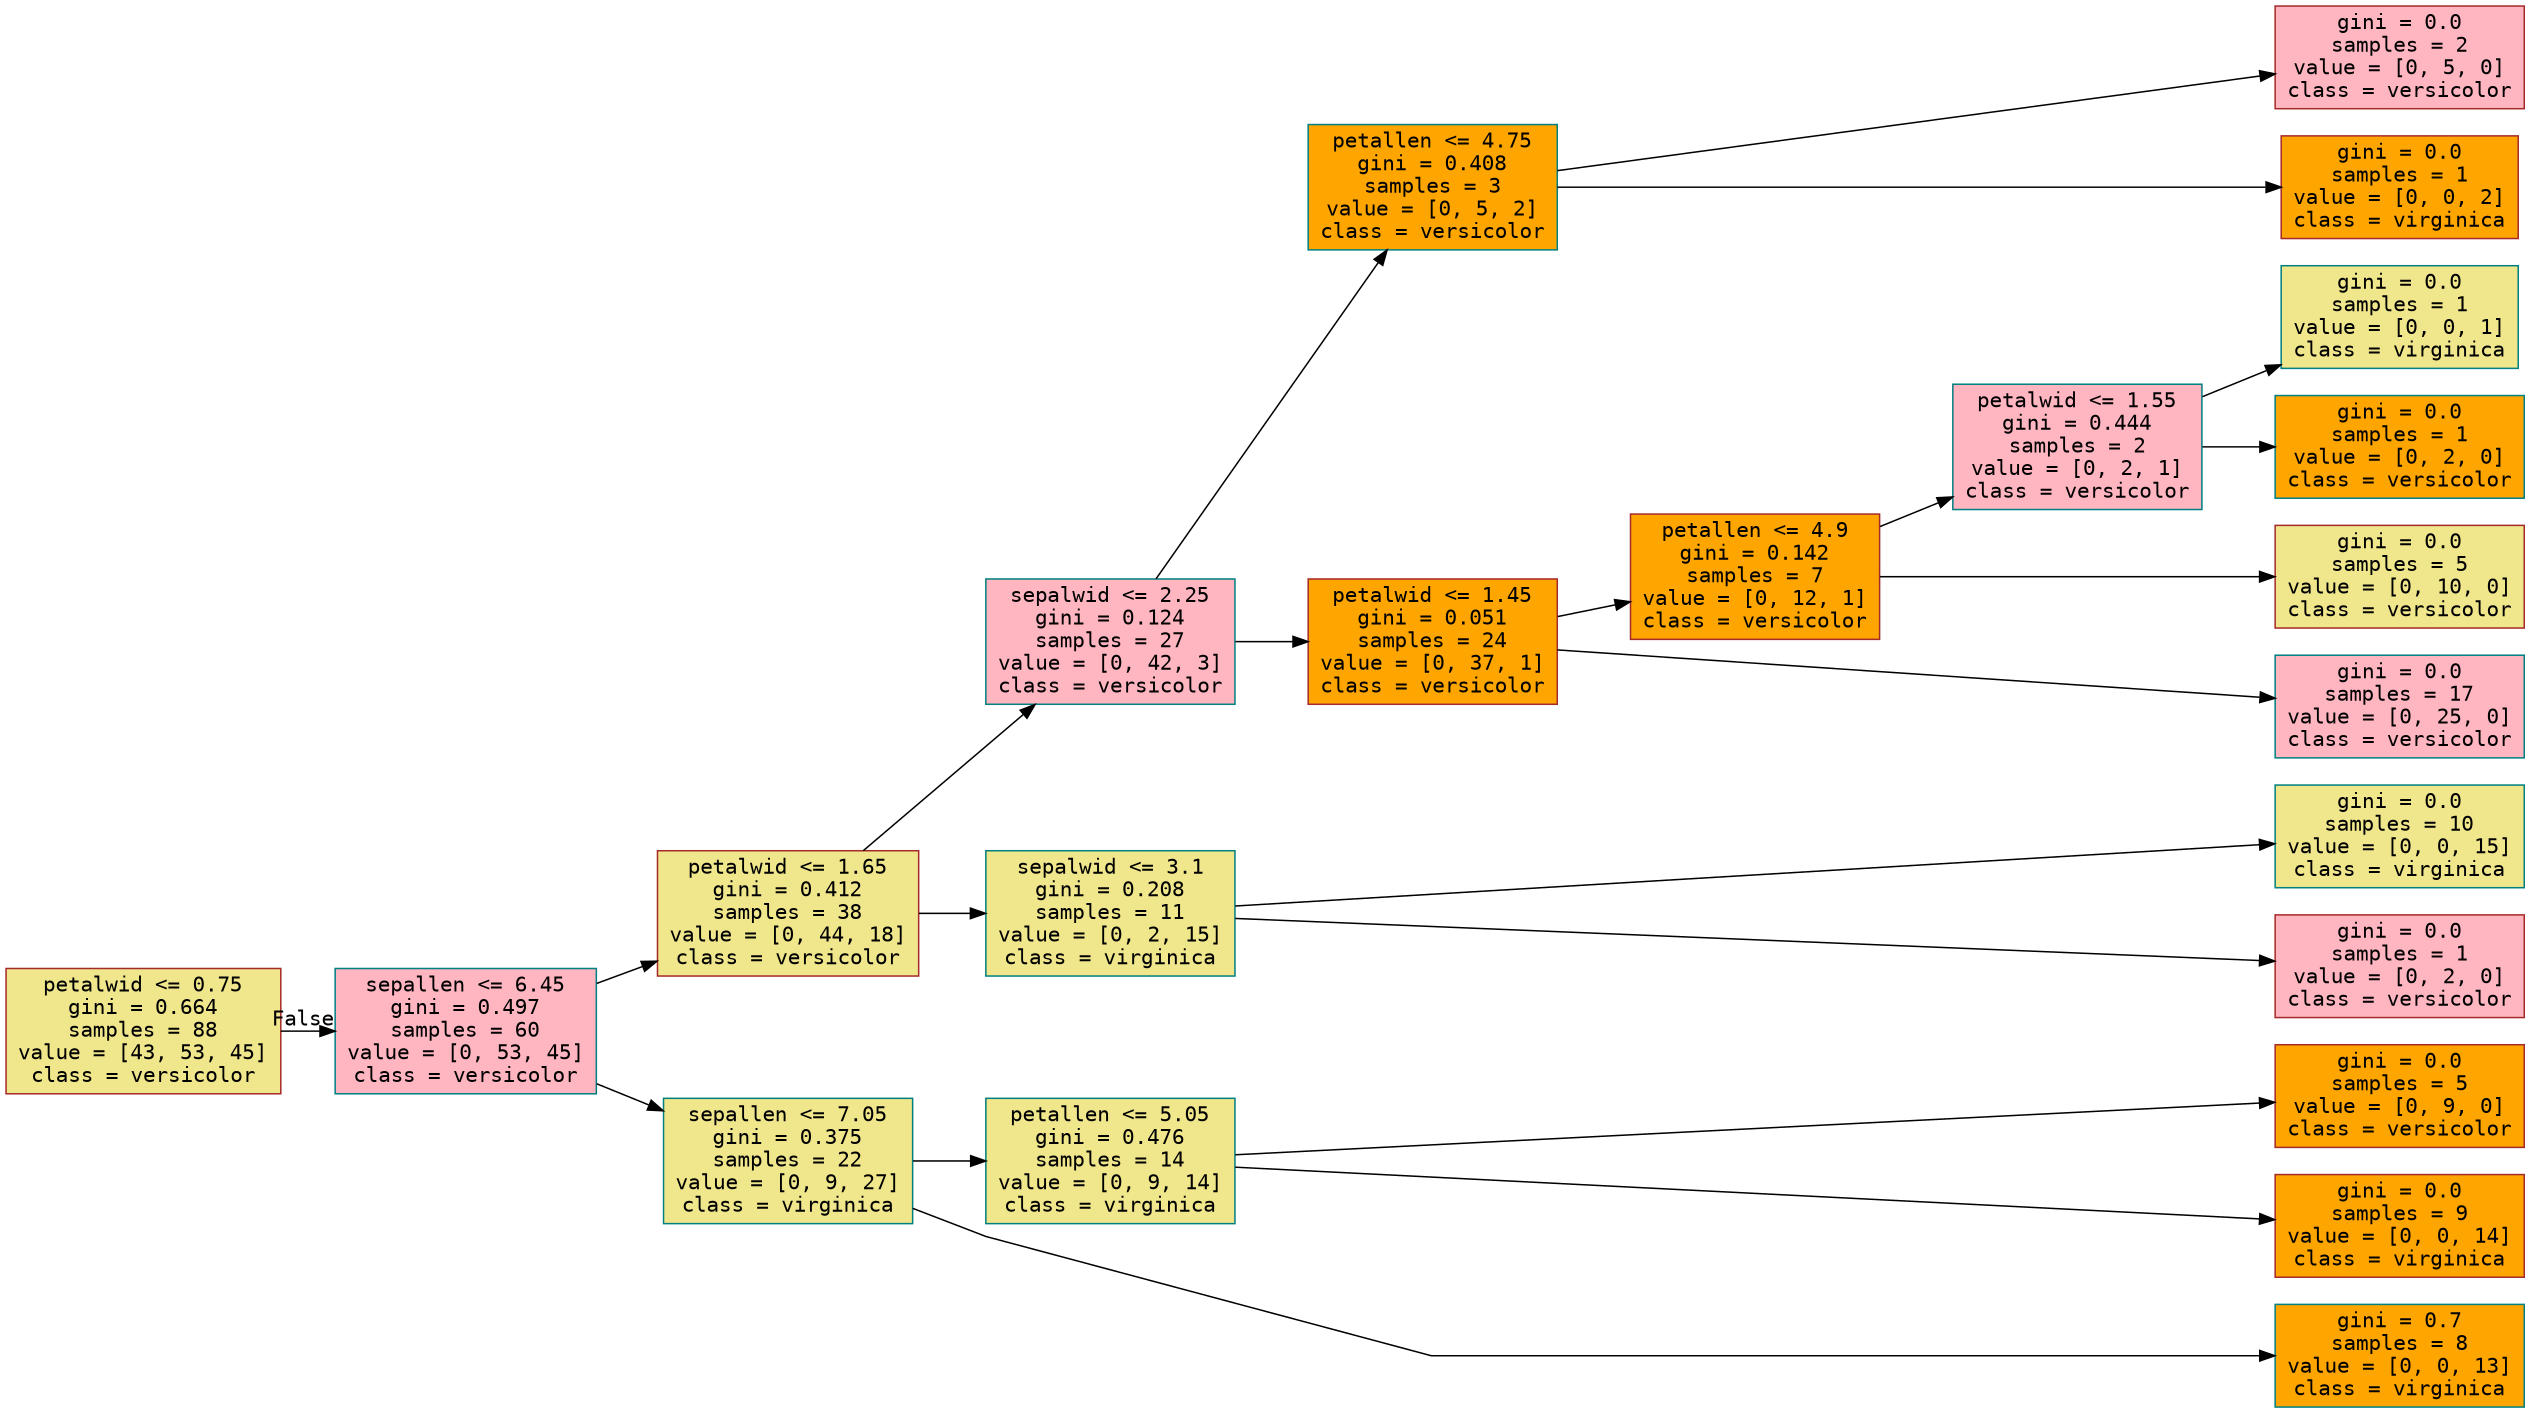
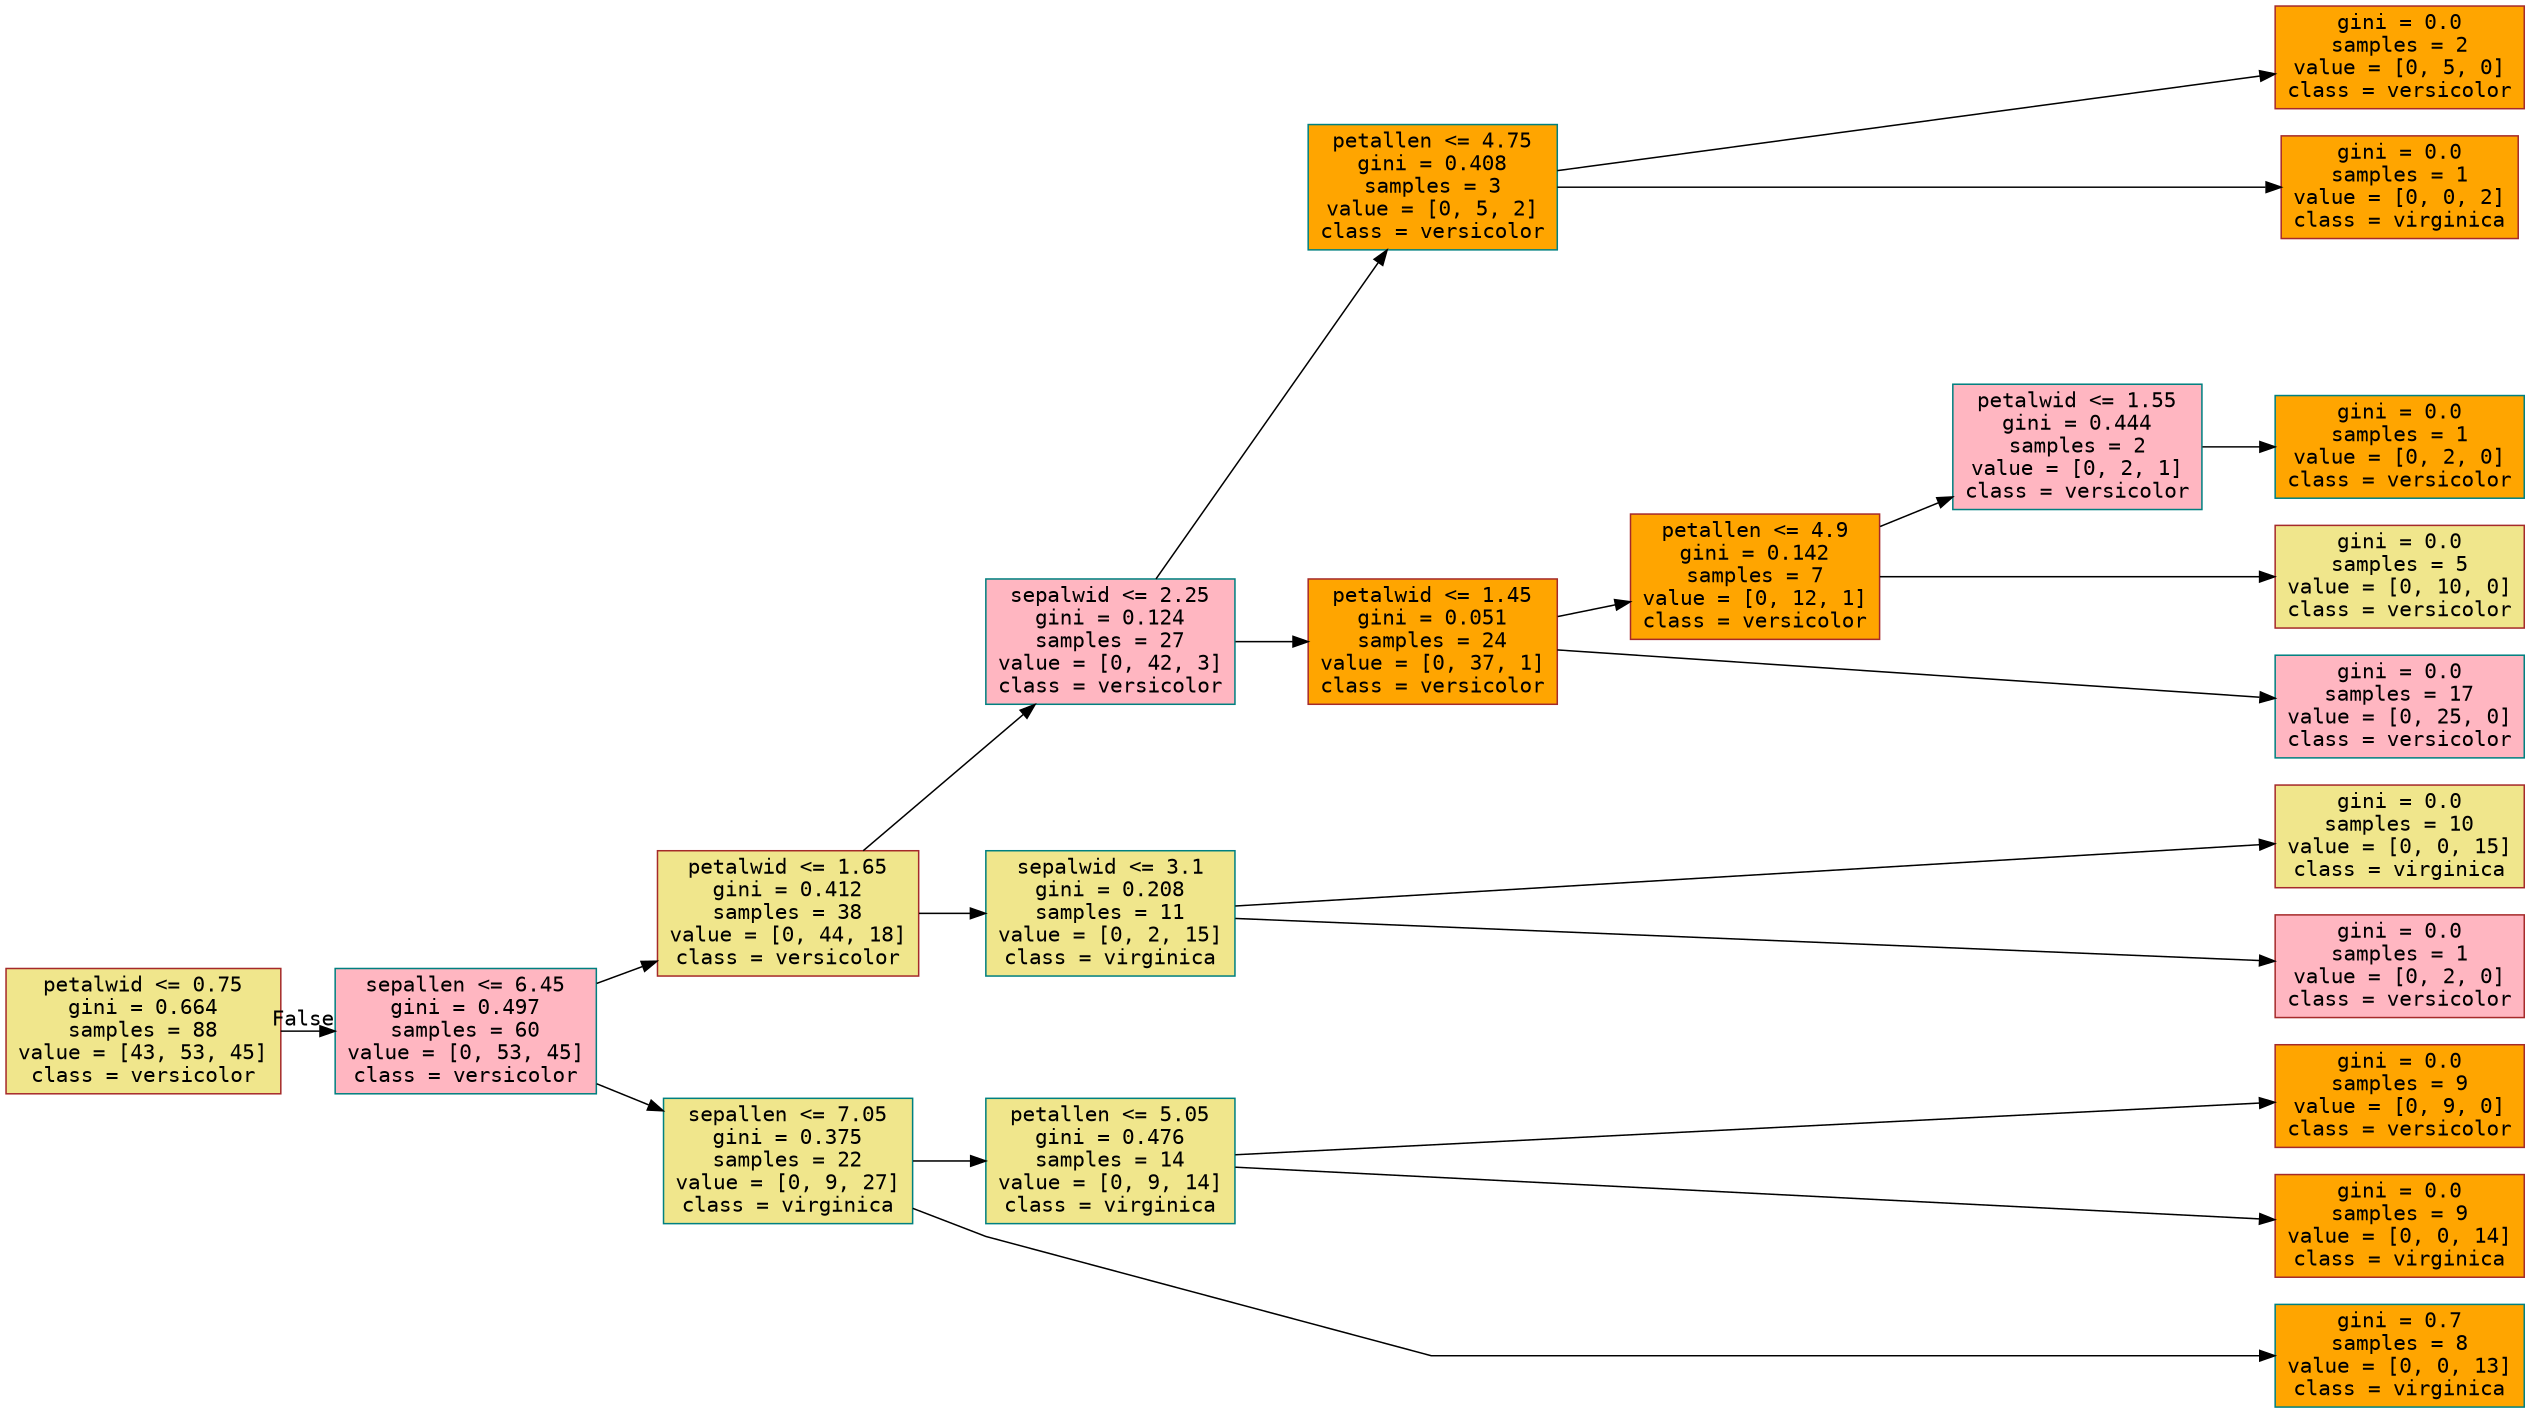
node "gini = 0.0 samples = 2 value = [0, 5, 0] class = versicolor": fillcolor lightpink -> orange
node "gini = 0.0 samples = 1 value = [0, 0, 1] class = virginica": removed
node "gini = 0.0 samples = 10 value = [0, 0, 15] class = virginica": color teal -> brown
node "gini = 0.0 samples = 5 value = [0, 9, 0] class = versicolor": label "gini = 0.0 samples = 5 value = [0, 9, 0] class = versicolor" -> "gini = 0.0 samples = 9 value = [0, 9, 0] class = versicolor"
